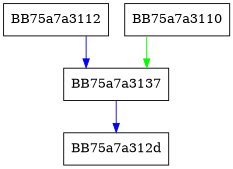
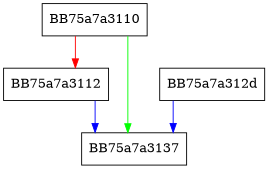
edge "BB75a7a3110" -> "BB75a7a3112": added
edge "BB75a7a3137" -> "BB75a7a312d": reversed
